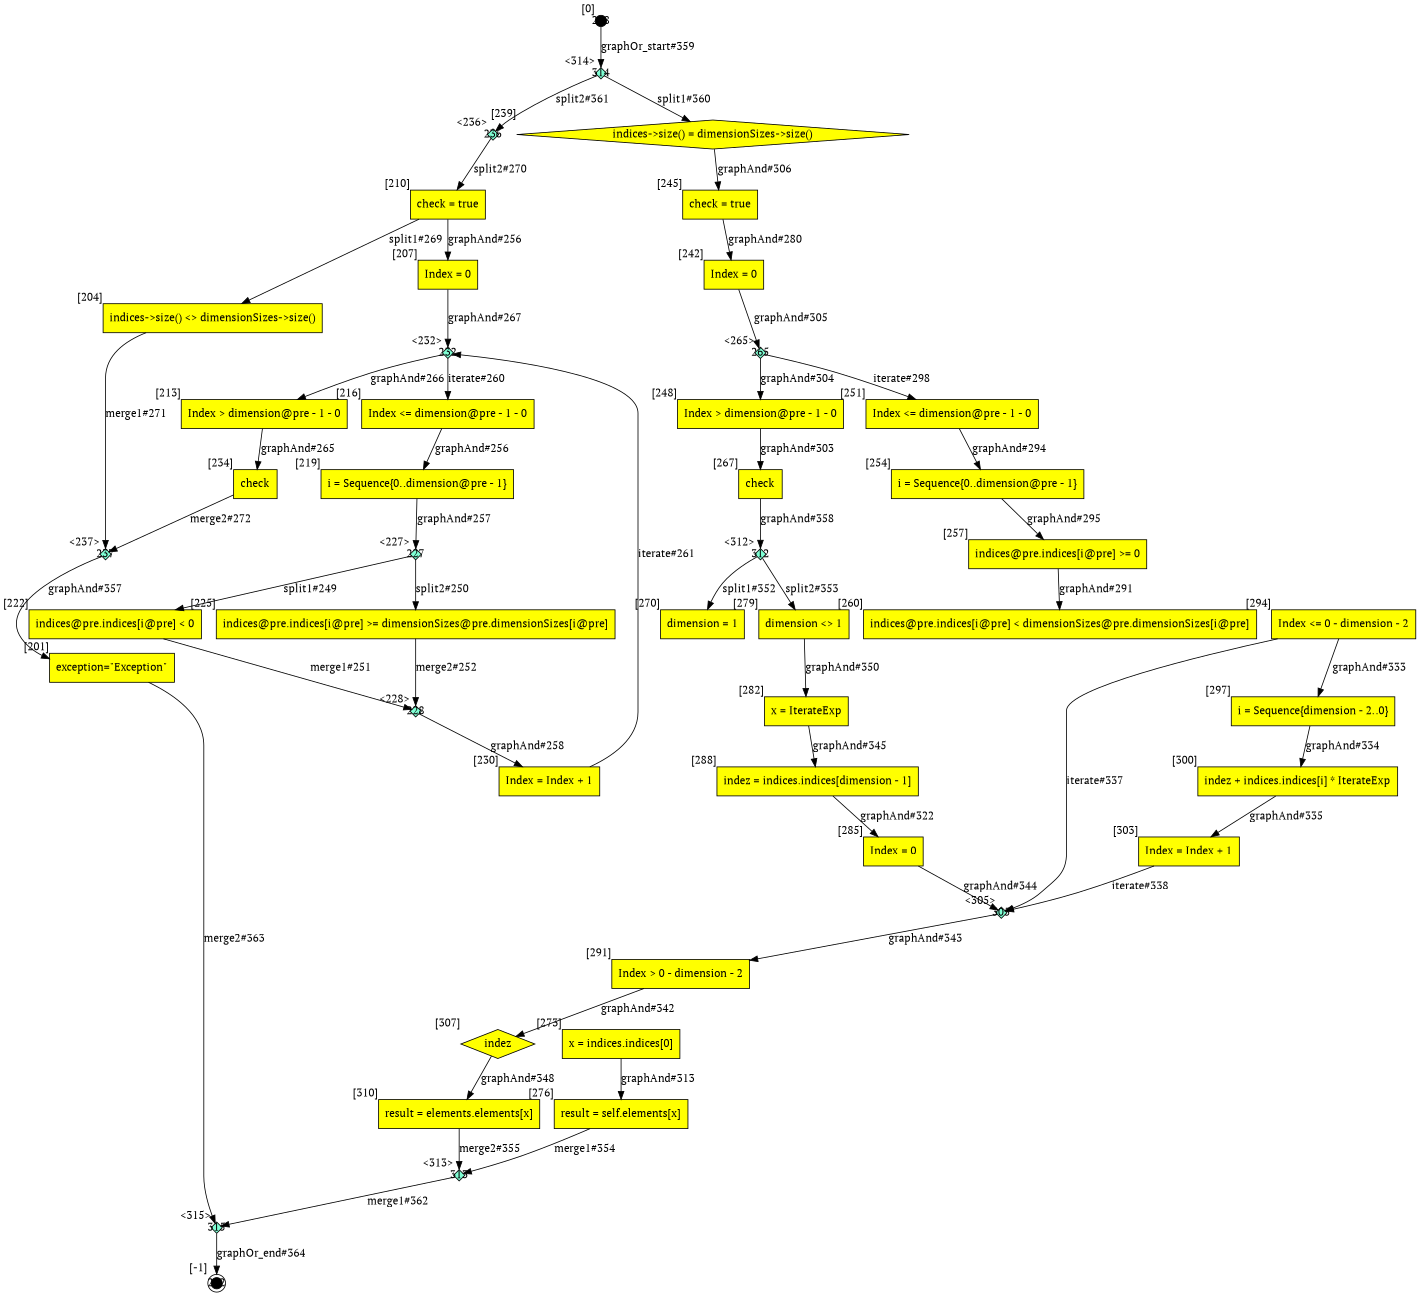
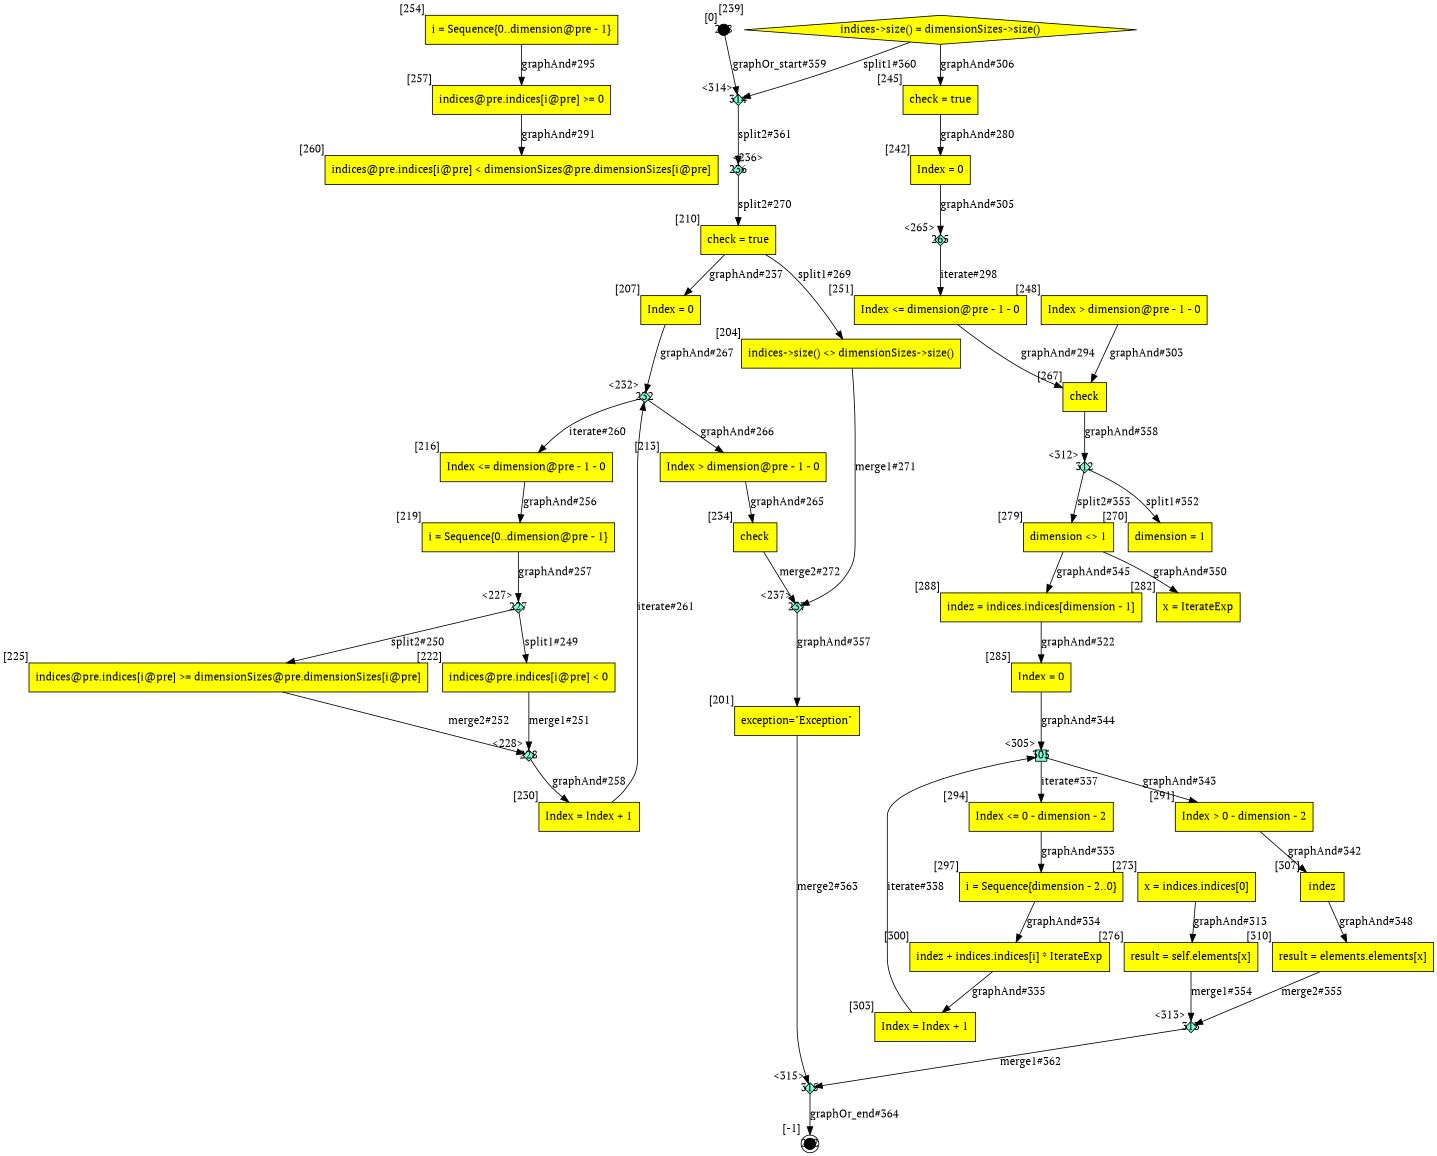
edge "314 <314>" -> "indices->size() = dimensionSizes->size() [239]": reversed
edge "check = true [210]" -> "Index = 0 [207]": label "graphAnd#256" -> "graphAnd#237"
edge "265 <265>" -> "Index > dimension@pre - 1 - 0 [248]": removed, label "graphAnd#304"
edge "Index <= dimension@pre - 1 - 0 [251]" -> "i = Sequence{0..dimension@pre - 1} [254]": now "Index <= dimension@pre - 1 - 0 [251]" -> "check [267]"
edge "Index <= 0 - dimension - 2 [294]" -> "305 <305>": reversed
edge "x = IterateExp [282]" -> "indez = indices.indices[dimension - 1] [288]": now "dimension <> 1 [279]" -> "indez = indices.indices[dimension - 1] [288]"
node "305 <305>": shape diamond -> box
node "indez [307]": shape diamond -> box
